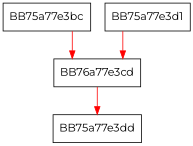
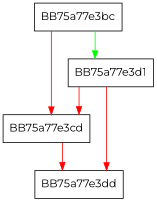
edge "BB75a77e3bc" -> "BB75a77e3d1": added
node "BB76a77e3cd": label "BB76a77e3cd" -> "BB75a77e3cd"
edge "BB75a77e3d1" -> "BB75a77e3dd": added
